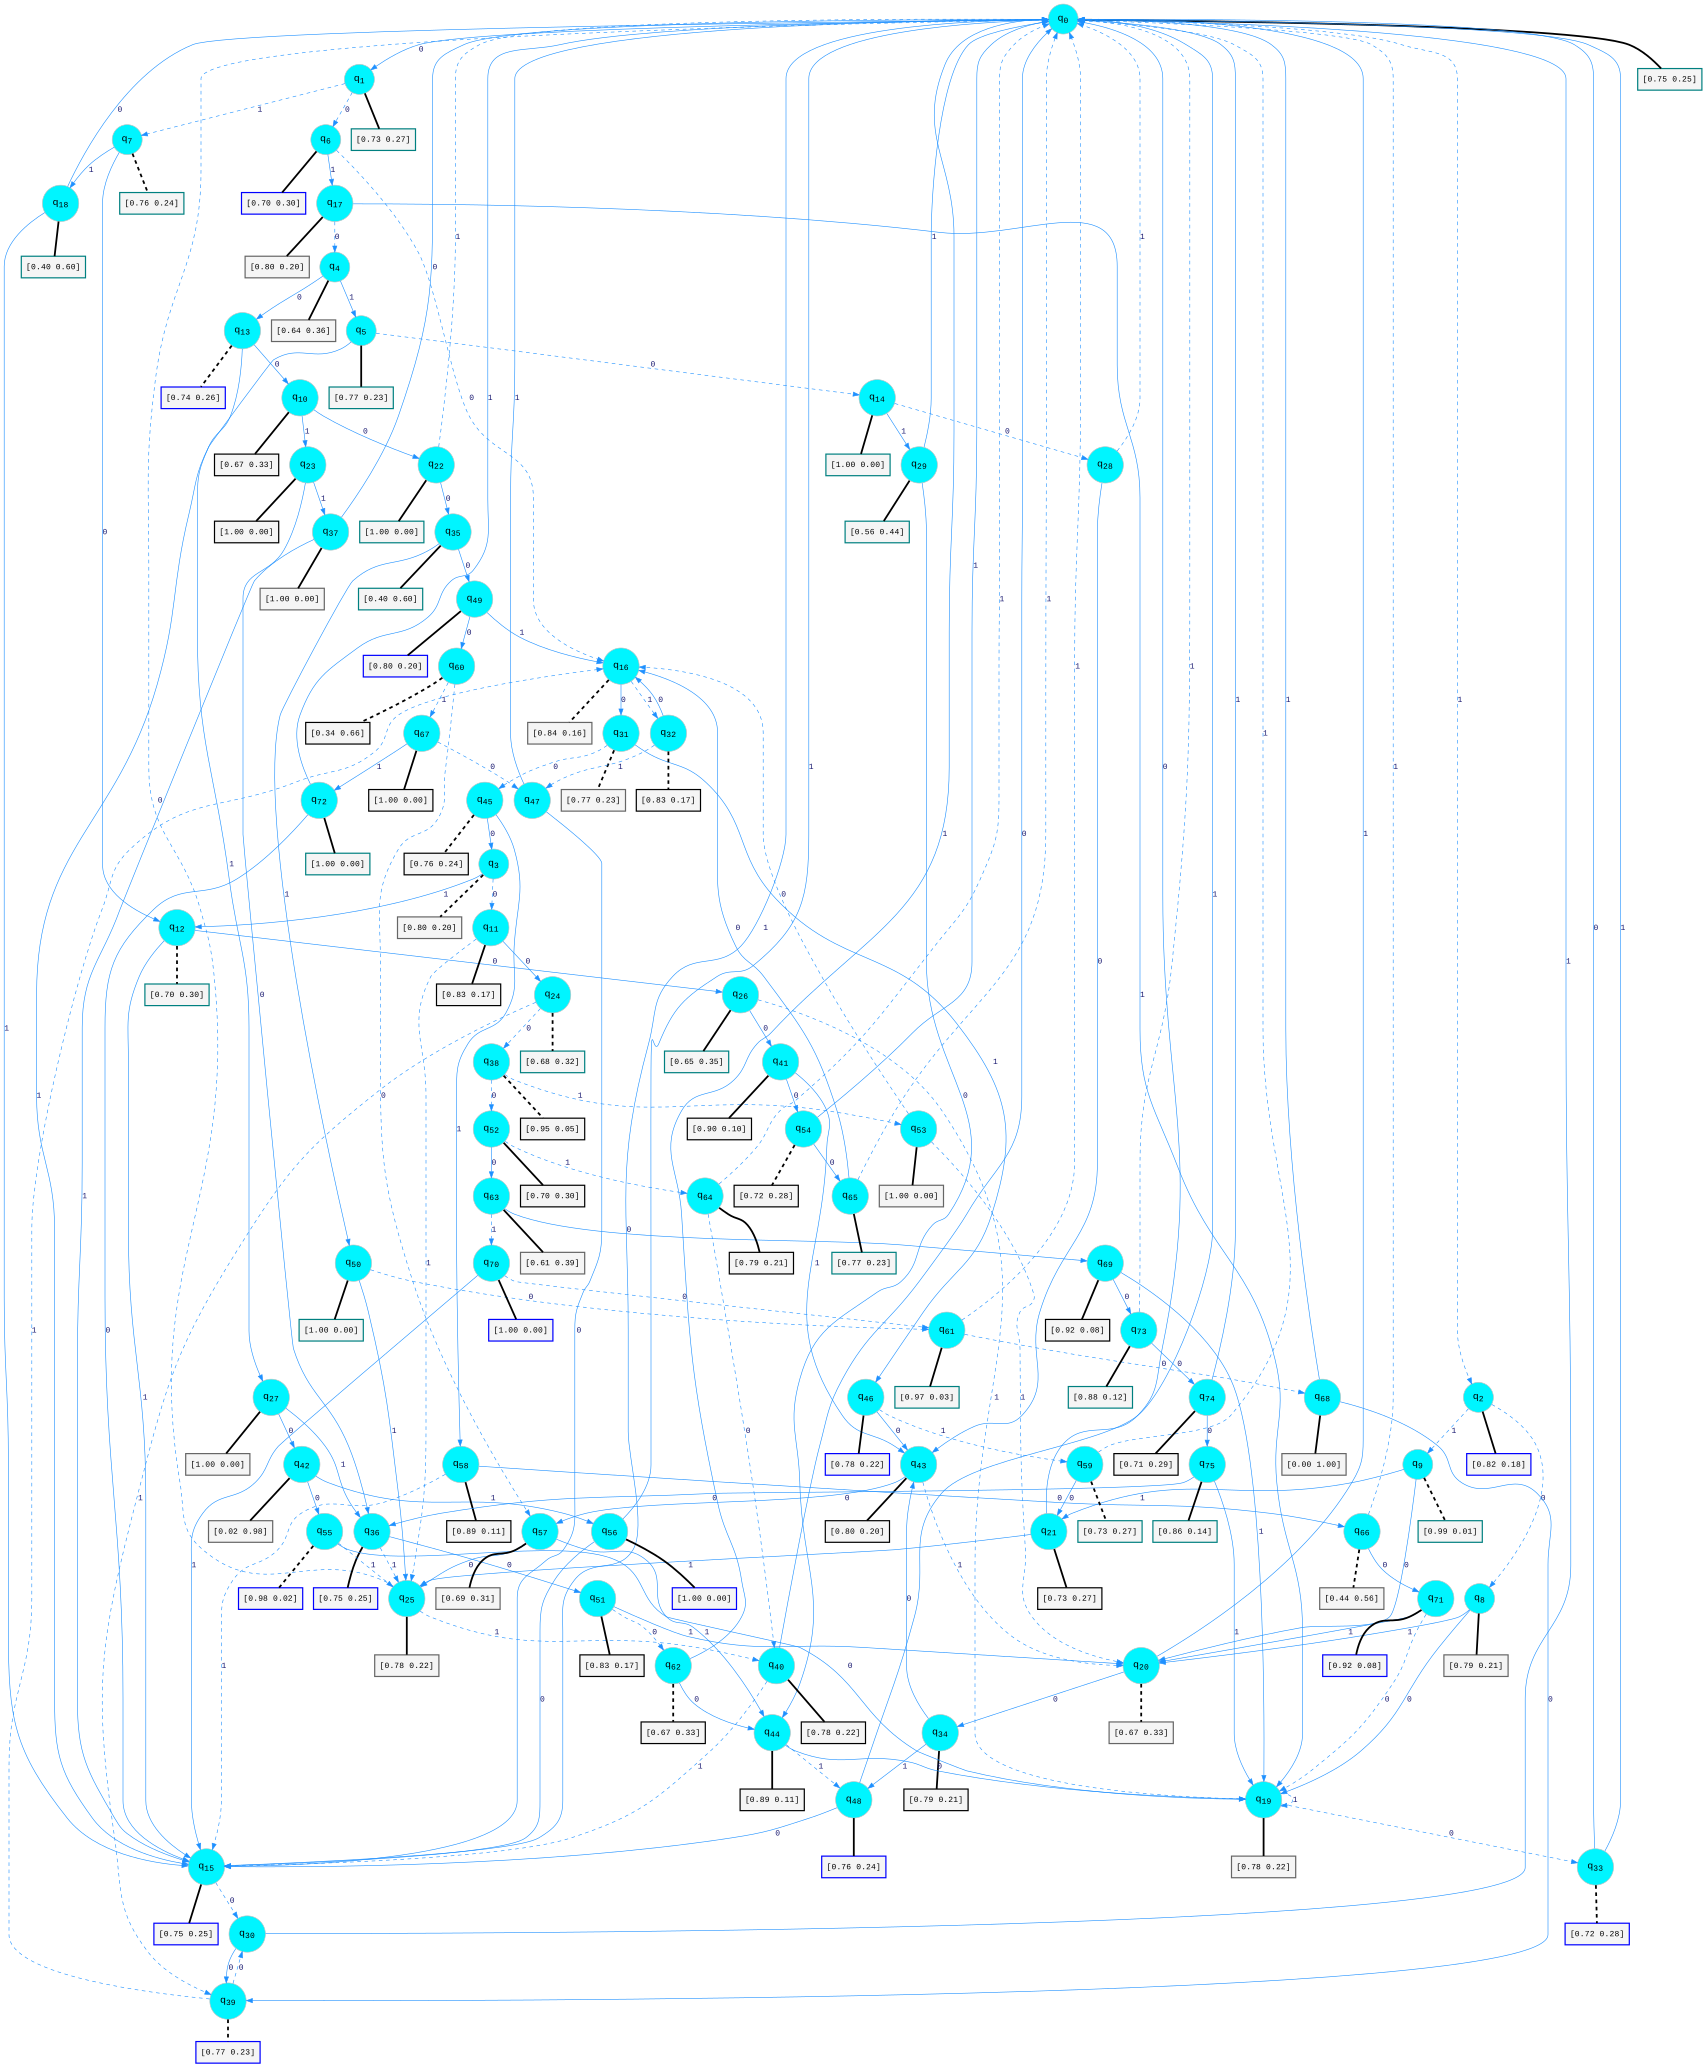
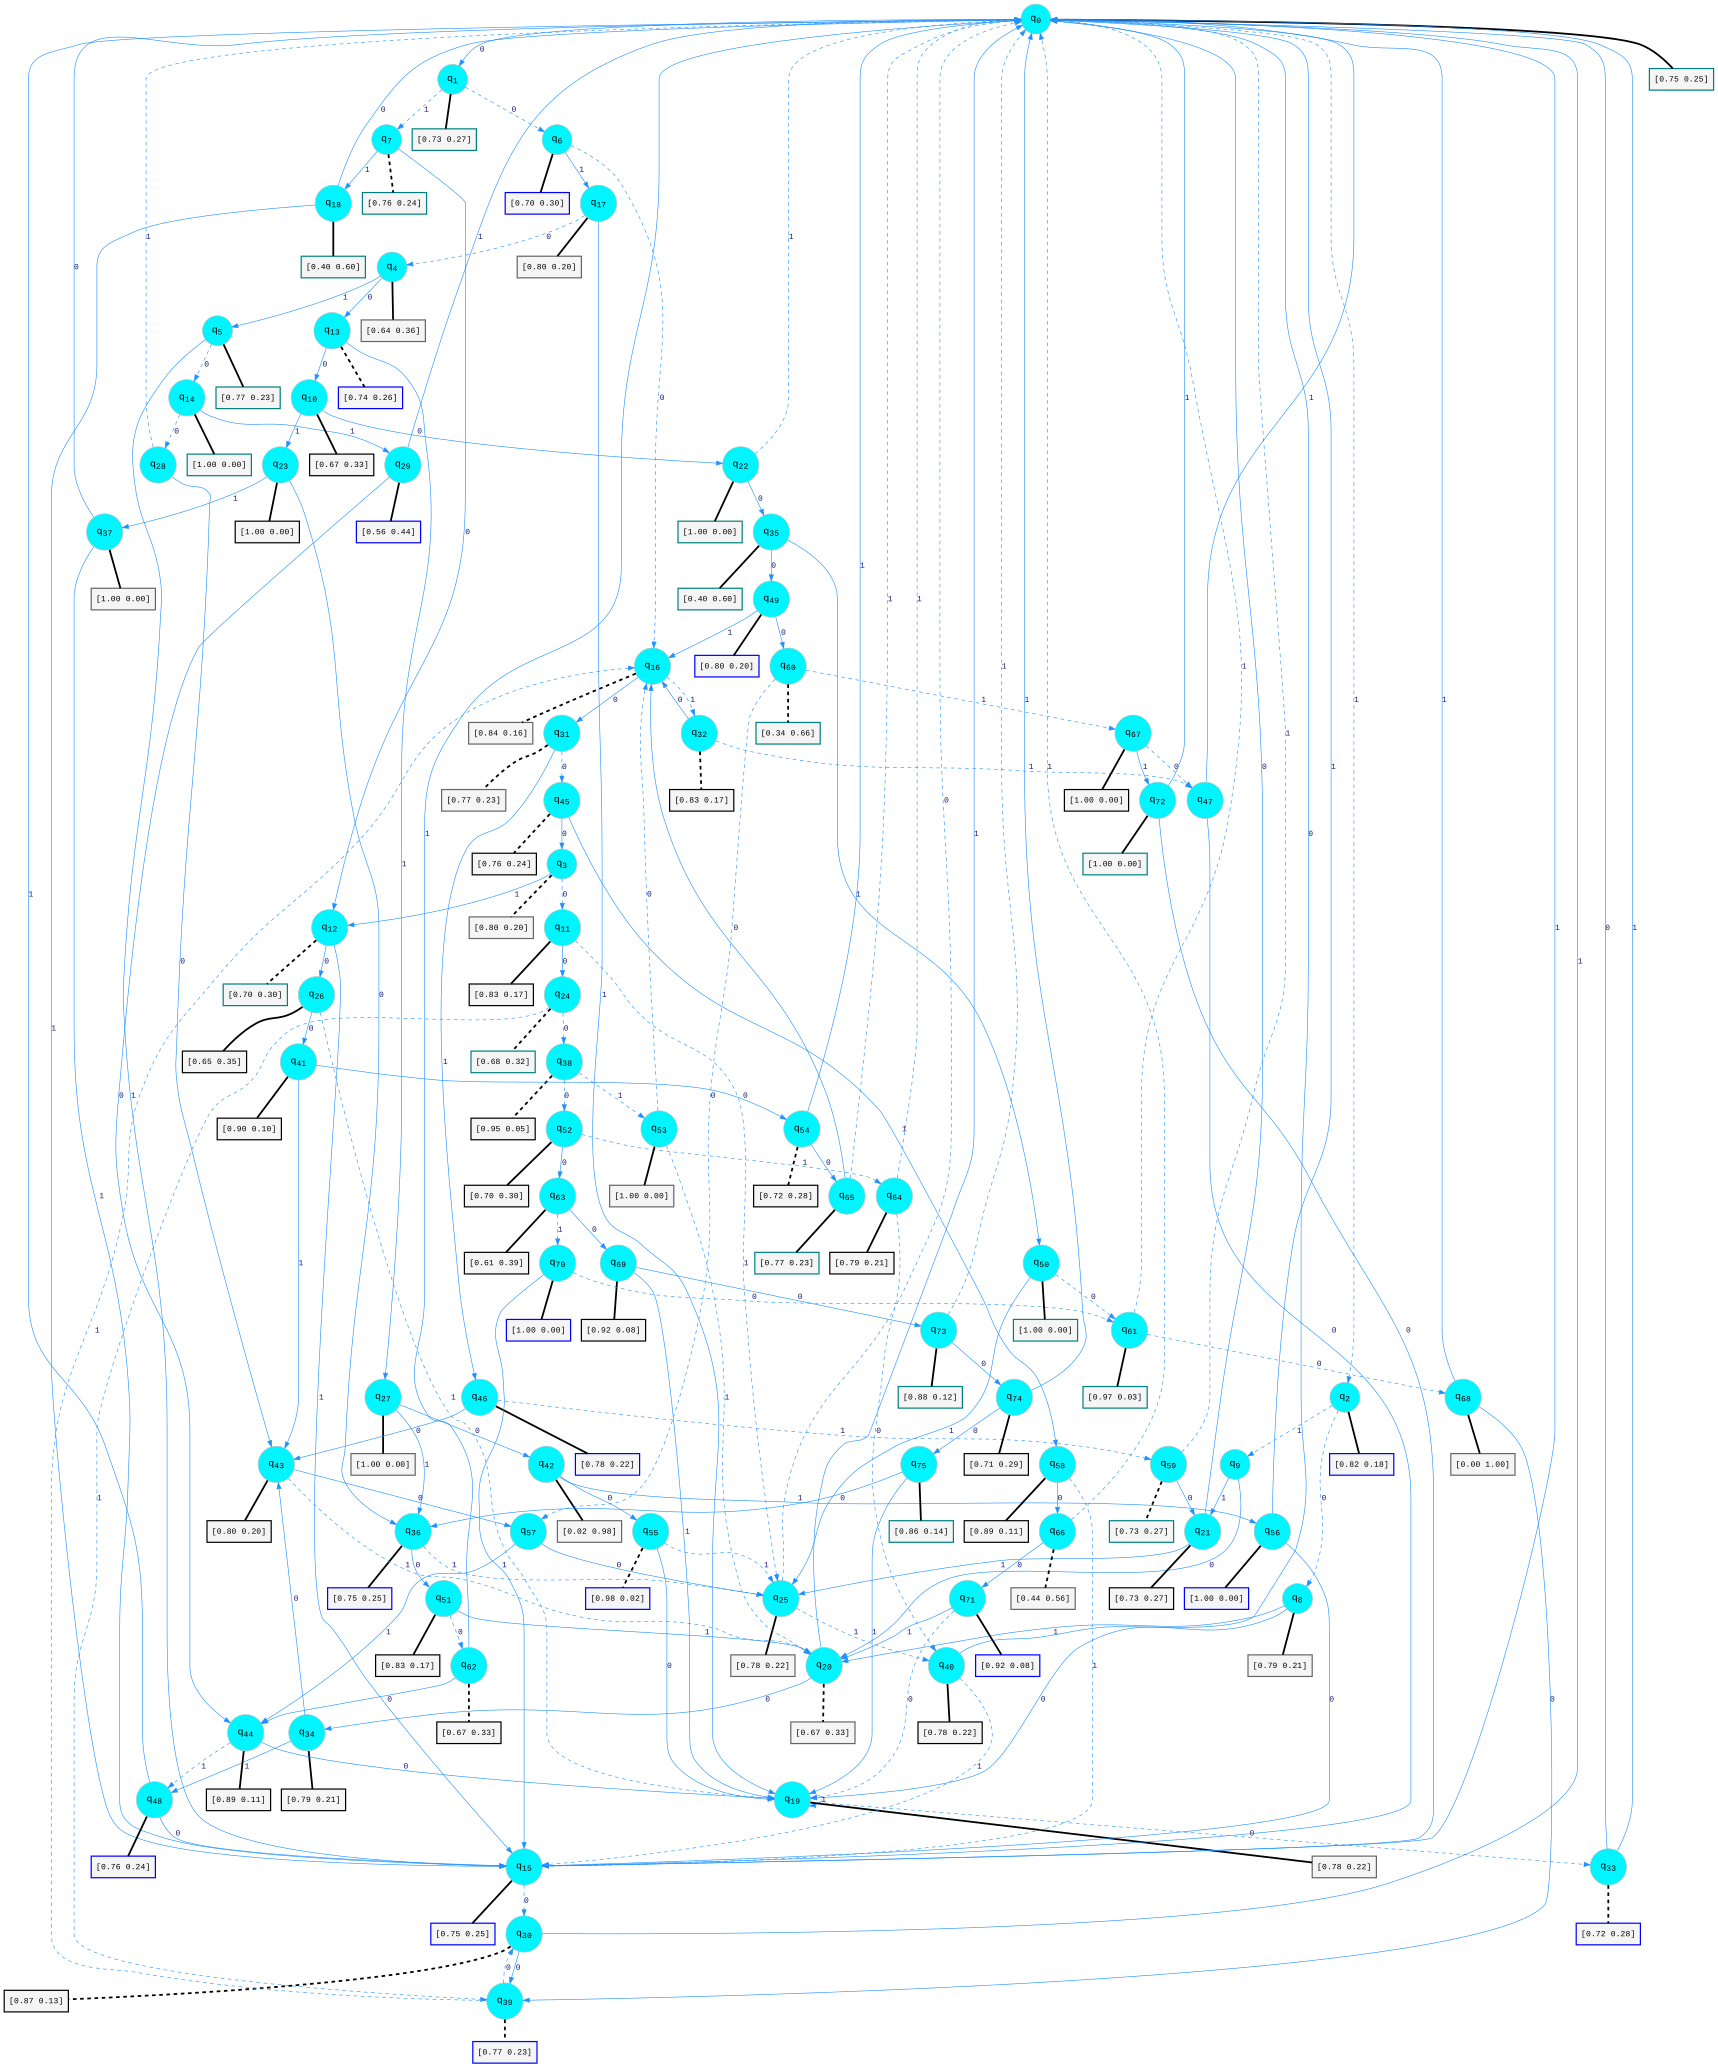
node "[0.56 0.44]": color teal -> blue
node "[0.34 0.66]": color black -> teal
node "[0.65 0.35]": color teal -> black
node "[0.61 0.39]": color gray40 -> black
node "[0.99 0.01]": removed
node "[0.69 0.31]": removed
node "[0.87 0.13]": added
